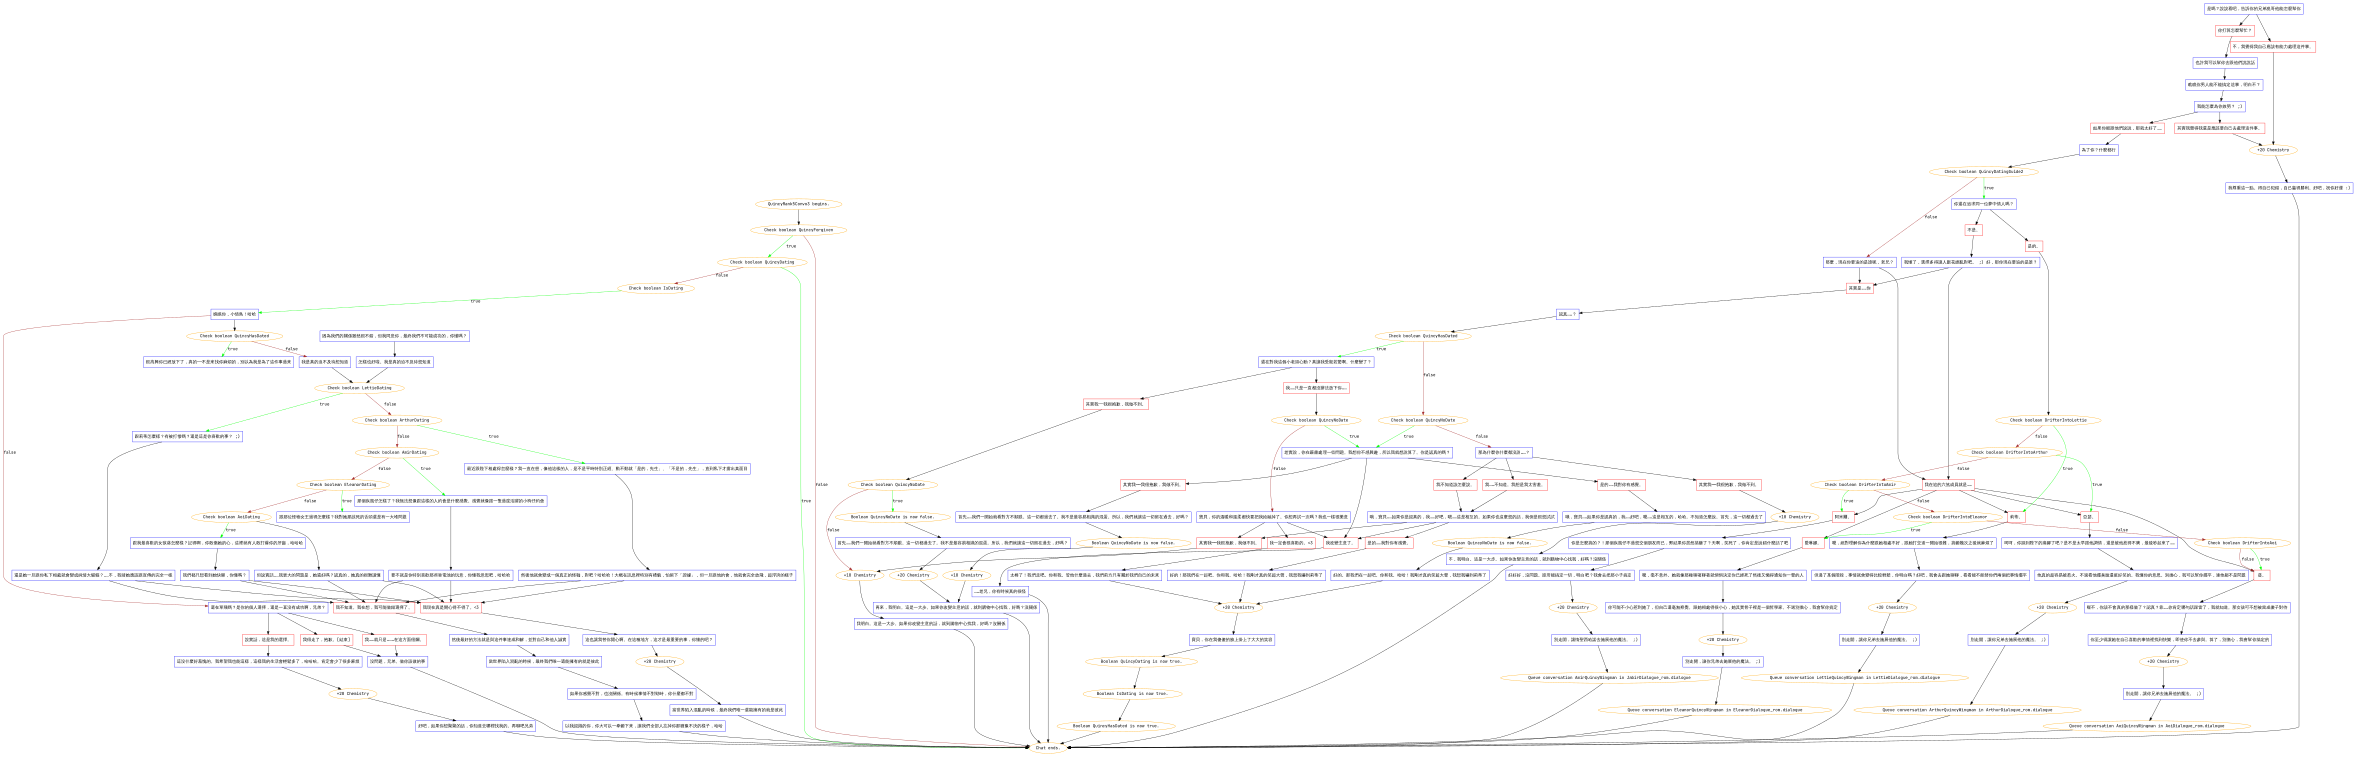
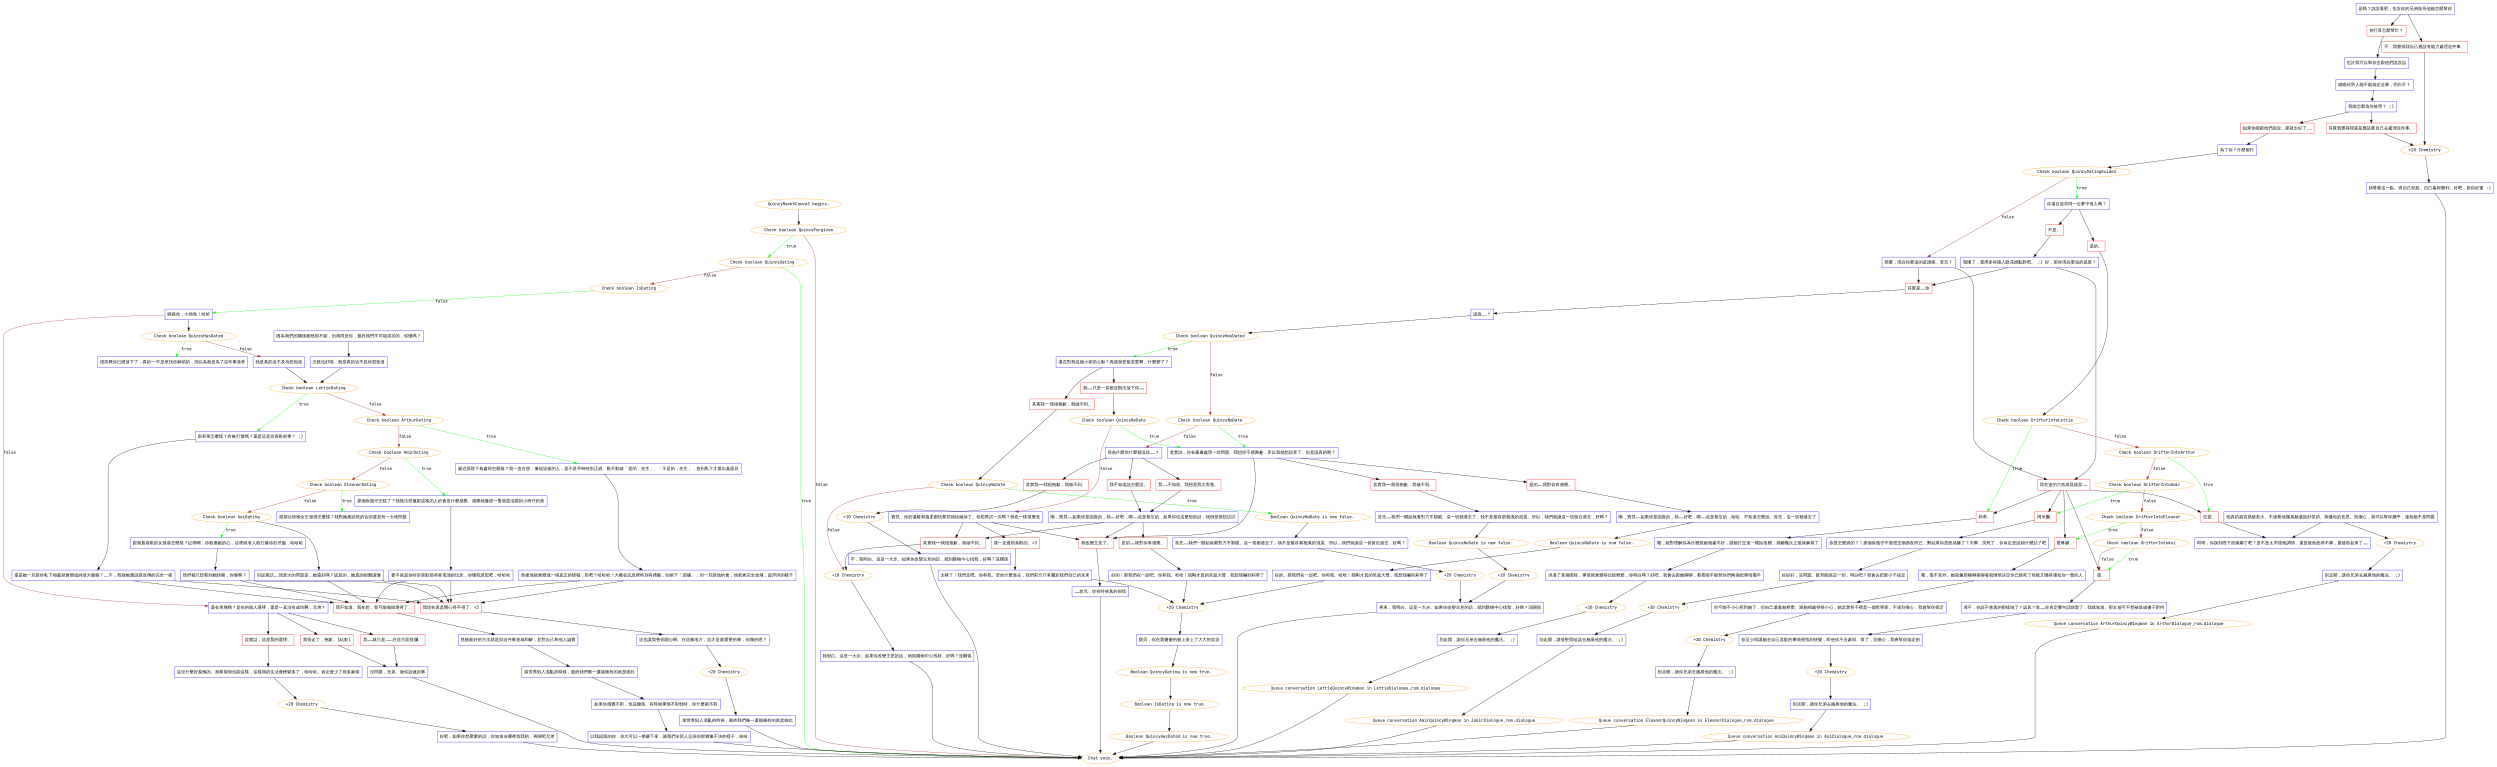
edge "Check boolean IsDating" -> "瞧瞧你，小情鳥！哈哈": label "true" -> "false"
edge "呵呵，你踩到陛下的痛腳了吧？是不是太早跟他調情，還是被他惹得不爽，最後吵起來了……" -> "他真的超容易被惹火。不過看他擺臭臉還挺好笑的。我懂你的意思。別擔心，我可以幫你擺平，連他都不是問題": reversed
